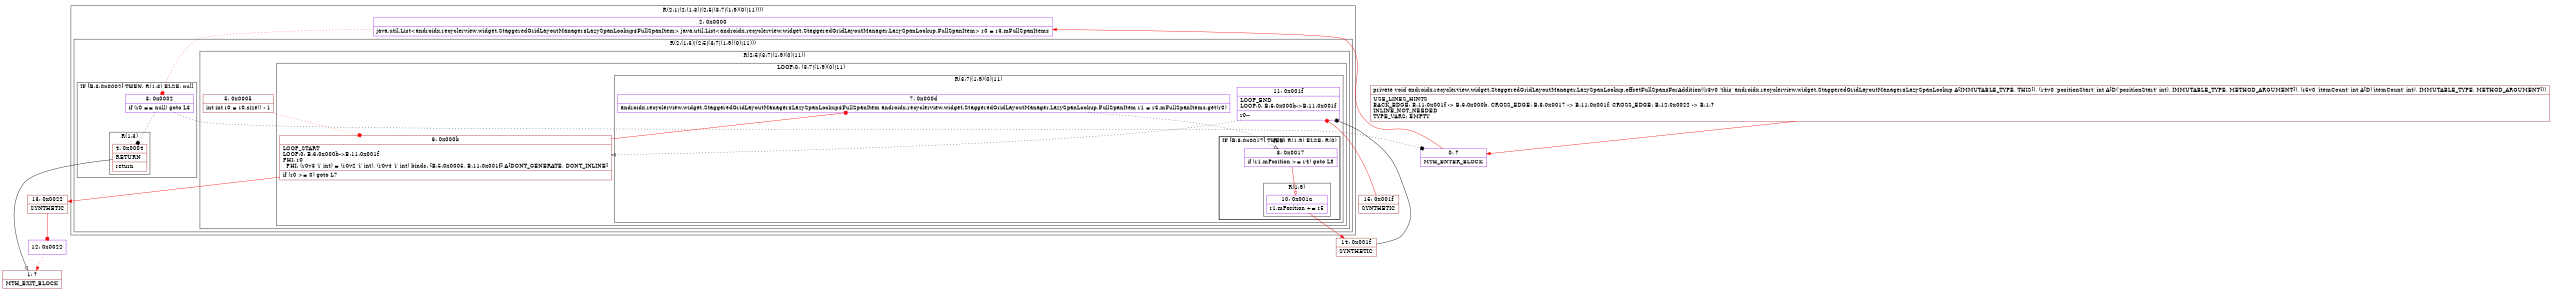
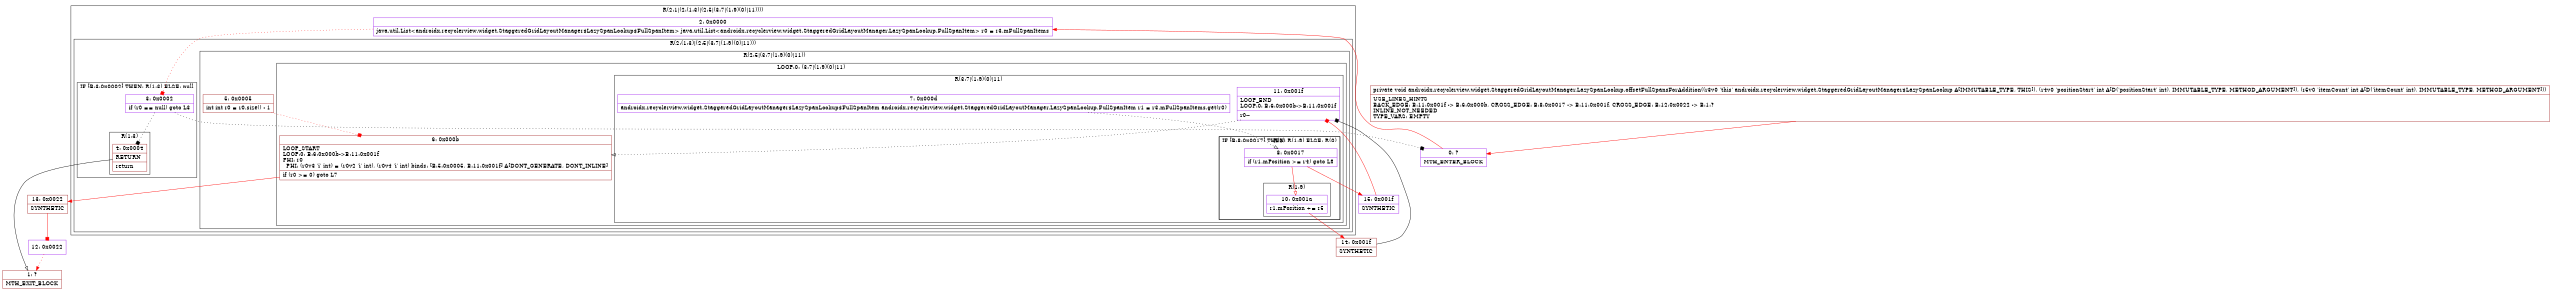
edge "6: 0x000b" -> "7: 0x000d": removed
edge "8: 0x0017" -> "15: 0x001f": added
node "15: 0x001f": color brown -> purple
